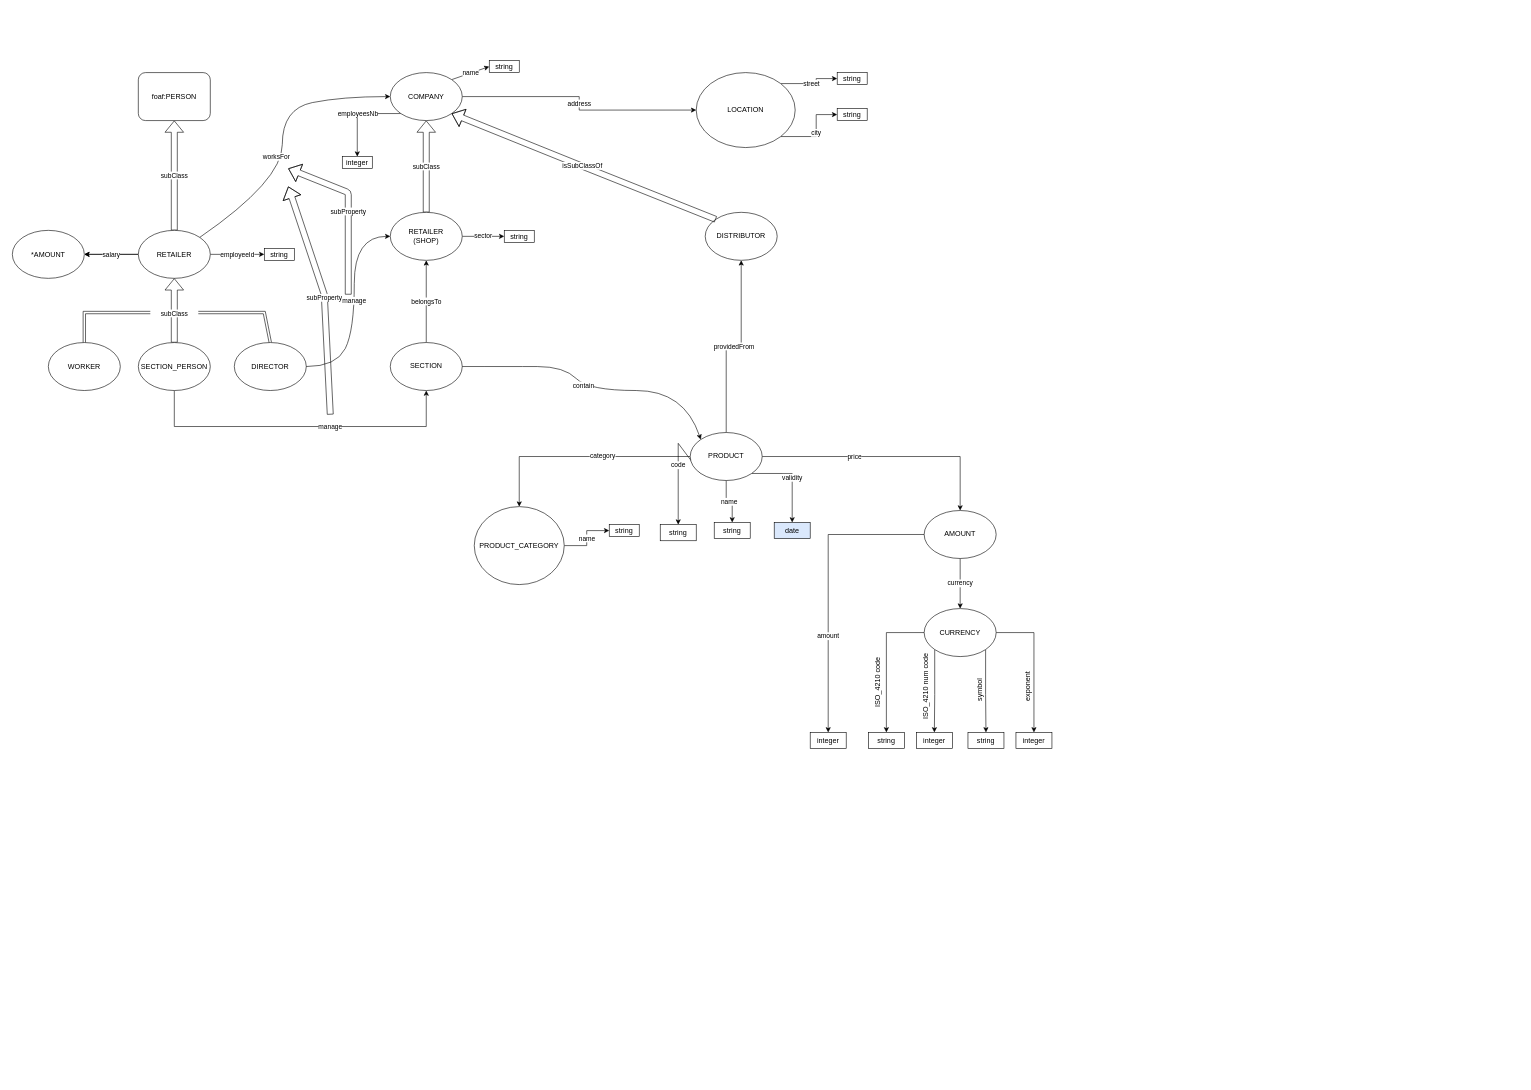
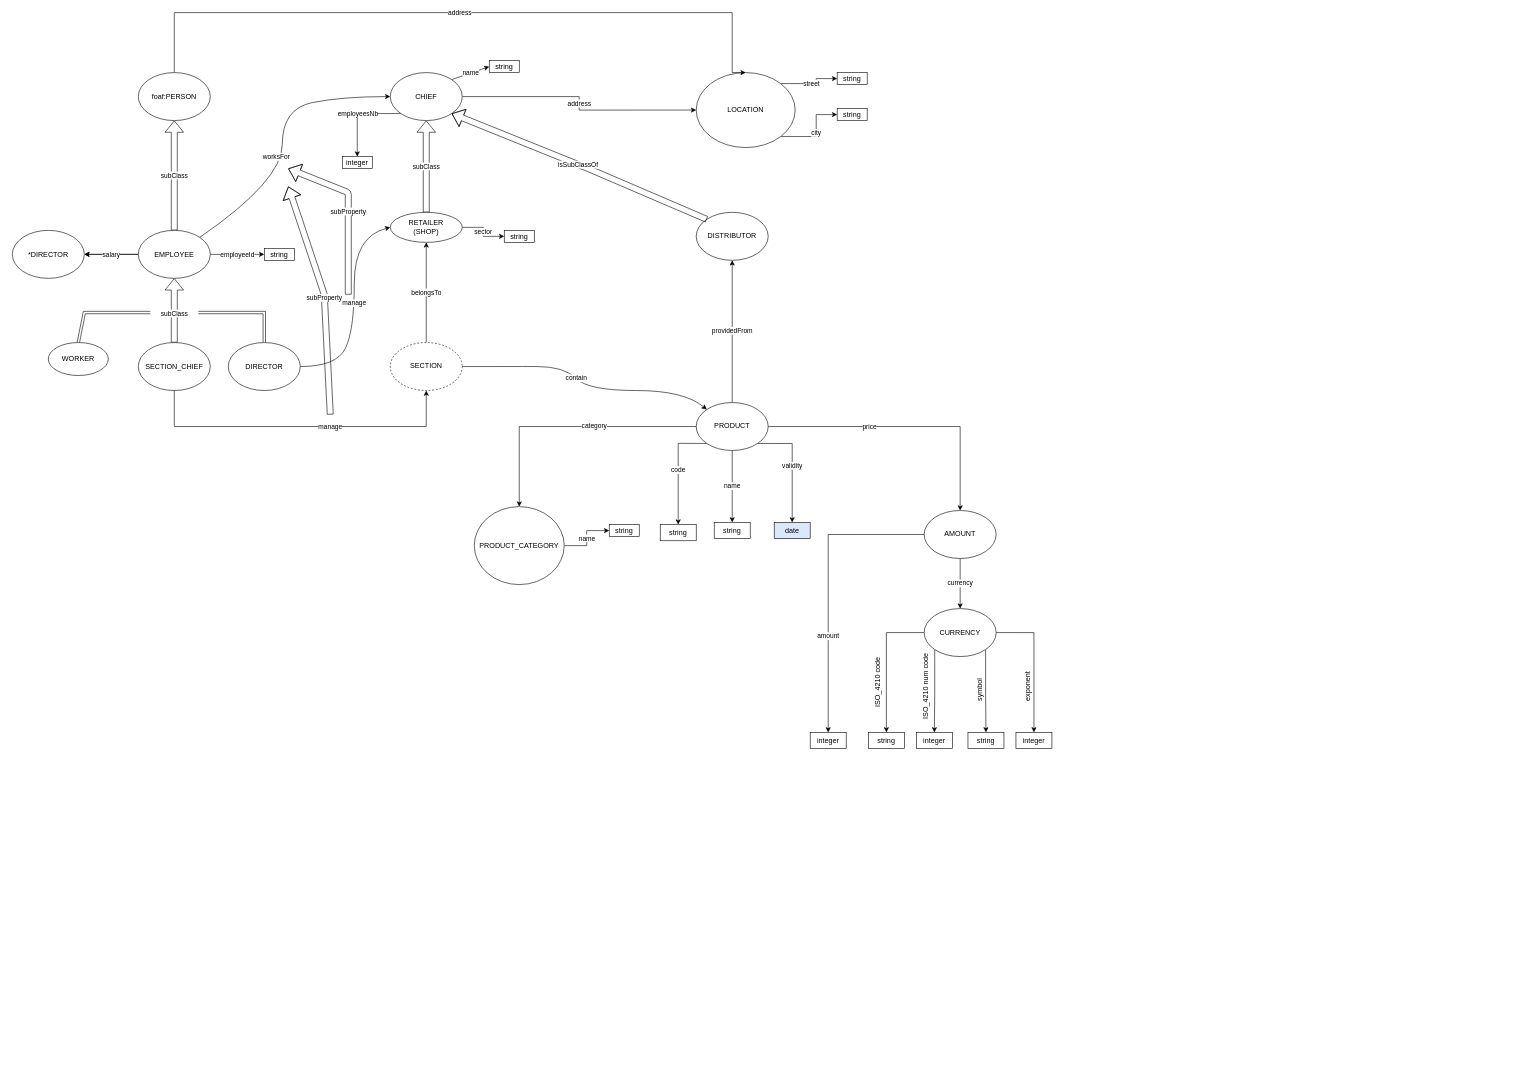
edge "foaf:PERSON" -> "LOCATION": added, label "address"
node "foaf:PERSON": shape rounded rectangle -> ellipse
node "COMPANY": label "COMPANY" -> "CHIEF"
node "RETAILER (SHOP)": size 72x48 -> 72x30
node "DISTRIBUTOR": moved (741, 236) -> (732, 236)
node "*AMOUNT": label "*AMOUNT" -> "*DIRECTOR"
node "RETAILER": label "RETAILER" -> "EMPLOYEE"
node "WORKER": size 72x48 -> 60x33
node "SECTION_PERSON": label "SECTION_PERSON" -> "SECTION_CHIEF"
node "DIRECTOR": moved (270, 367) -> (264, 367)
node "SECTION": style solid -> dashed
node "PRODUCT": moved (726, 457) -> (732, 427)
